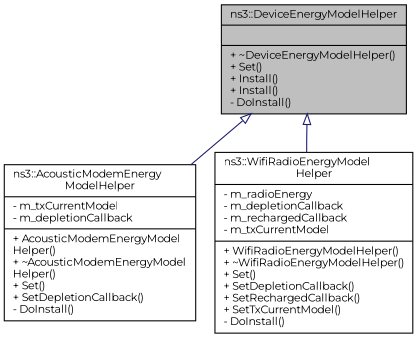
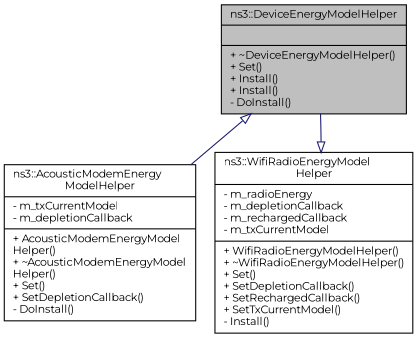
edge "ns3::WifiRadioEnergyModel" -> "ns3::DeviceEnergyModelHelper": reversed
node "ns3::WifiRadioEnergyModel": text "- DoInstall()" -> "- Install()"
